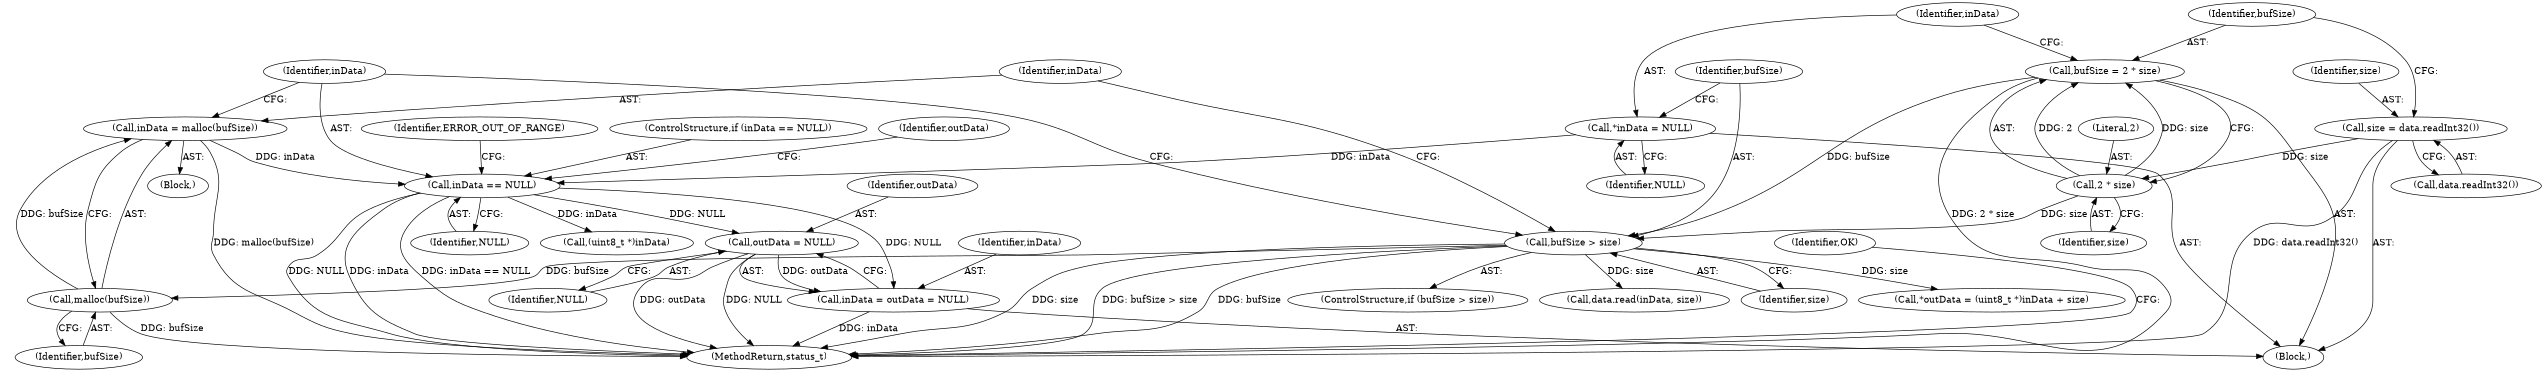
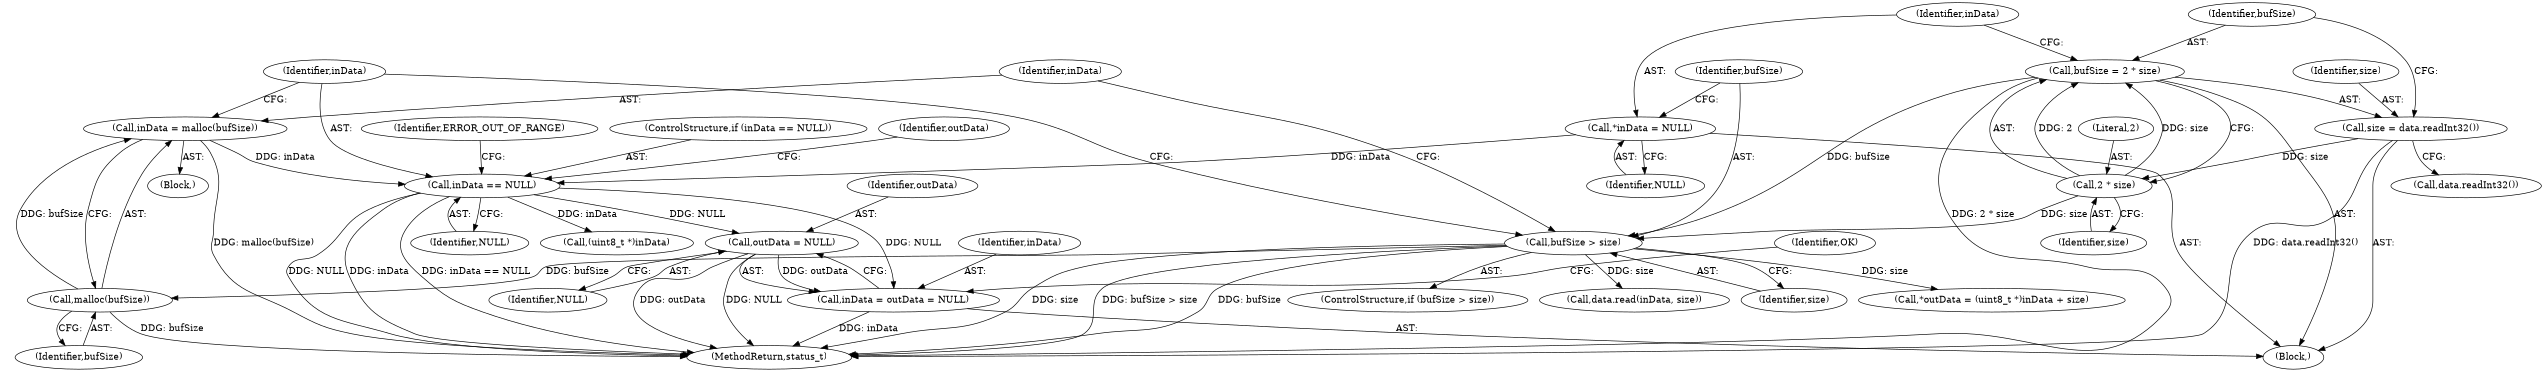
edge "(Call,data.readInt32())" -> "(Call,size = data.readInt32())": now "(Call,bufSize = 2 * size)" -> "(Call,size = data.readInt32())"
edge "(Identifier,OK)" -> "(MethodReturn,status_t)": now "(Identifier,OK)" -> "(Call,inData = outData = NULL)"
